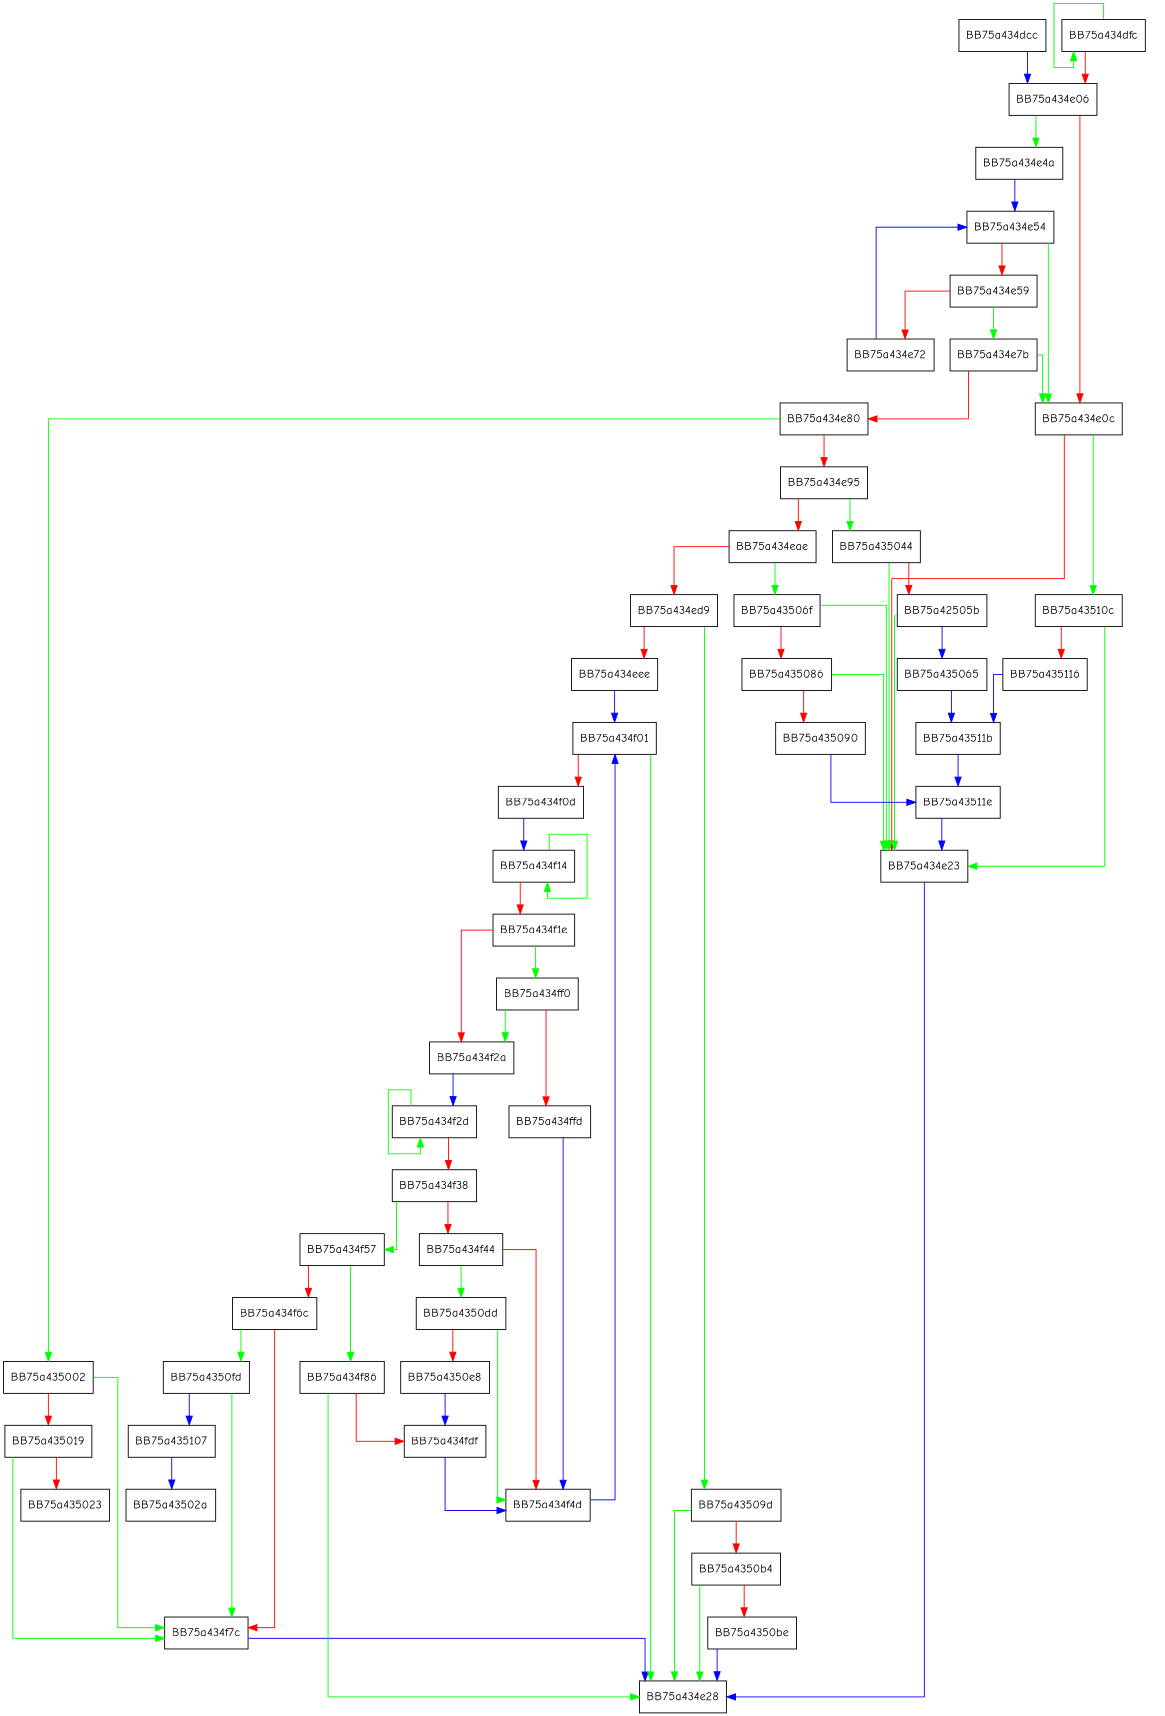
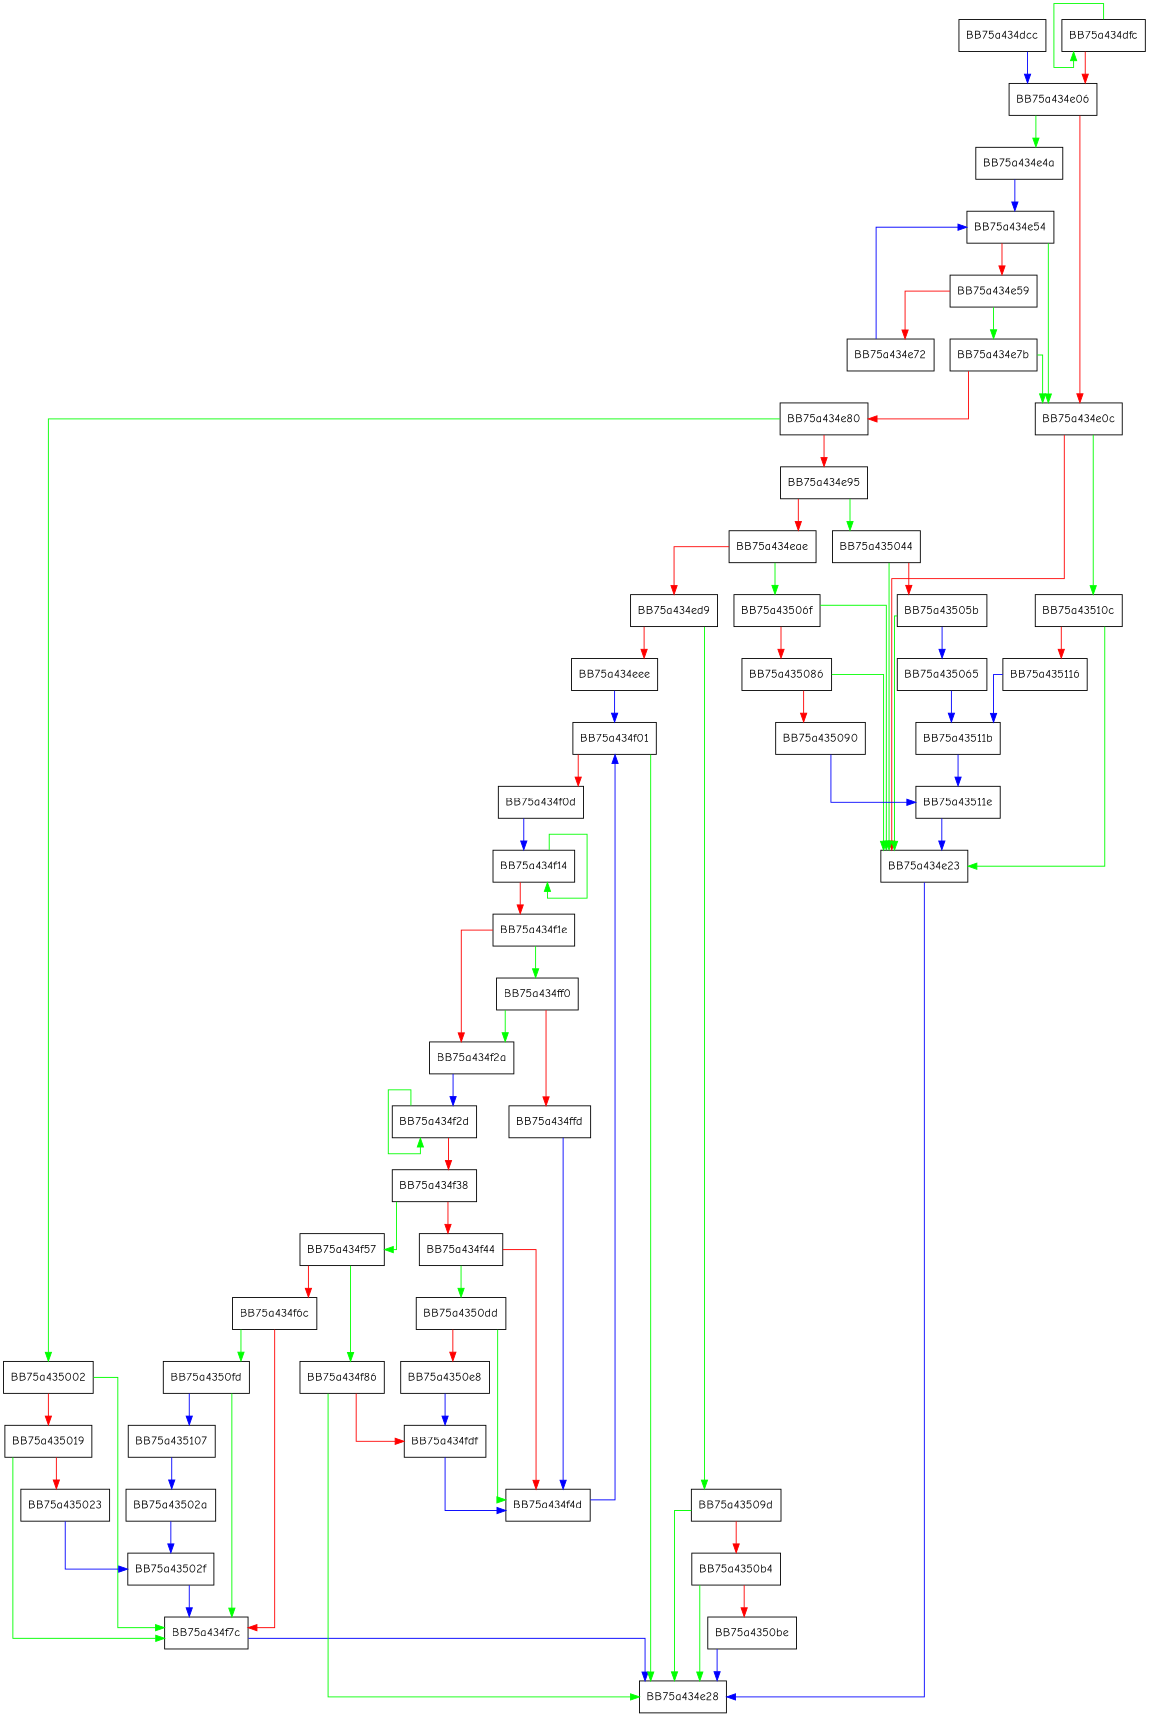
node "BB75a42505b": label "BB75a42505b" -> "BB75a43505b"
node "BB75a43502f": added
